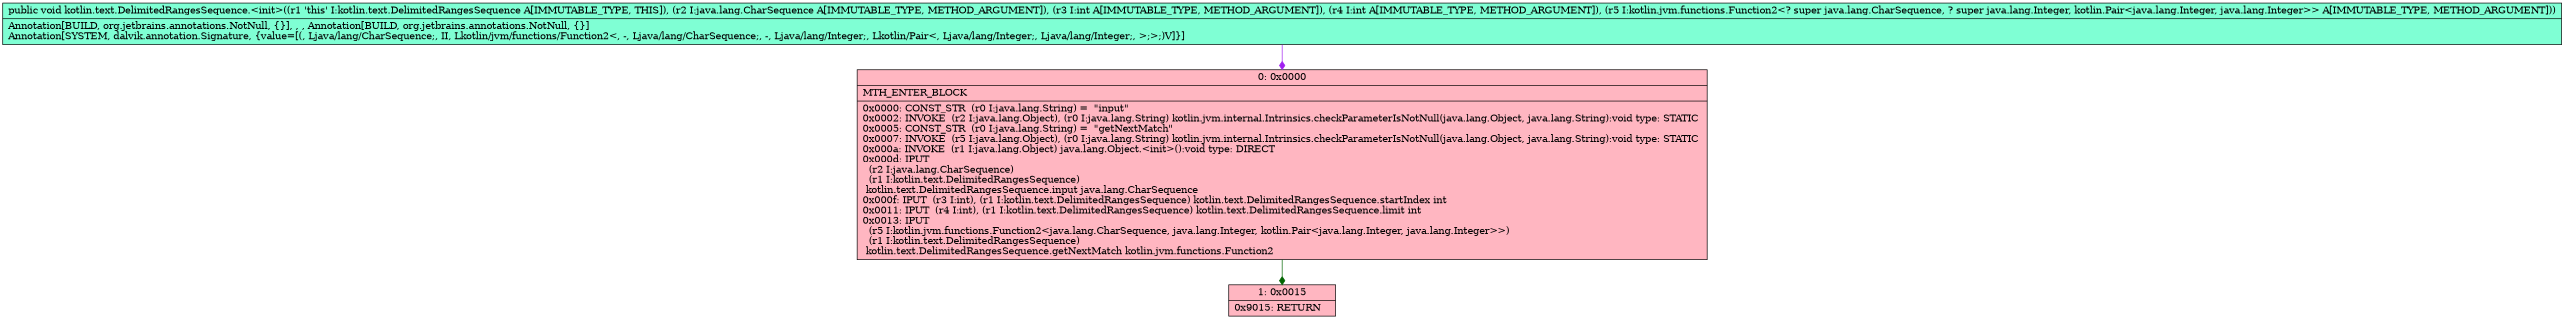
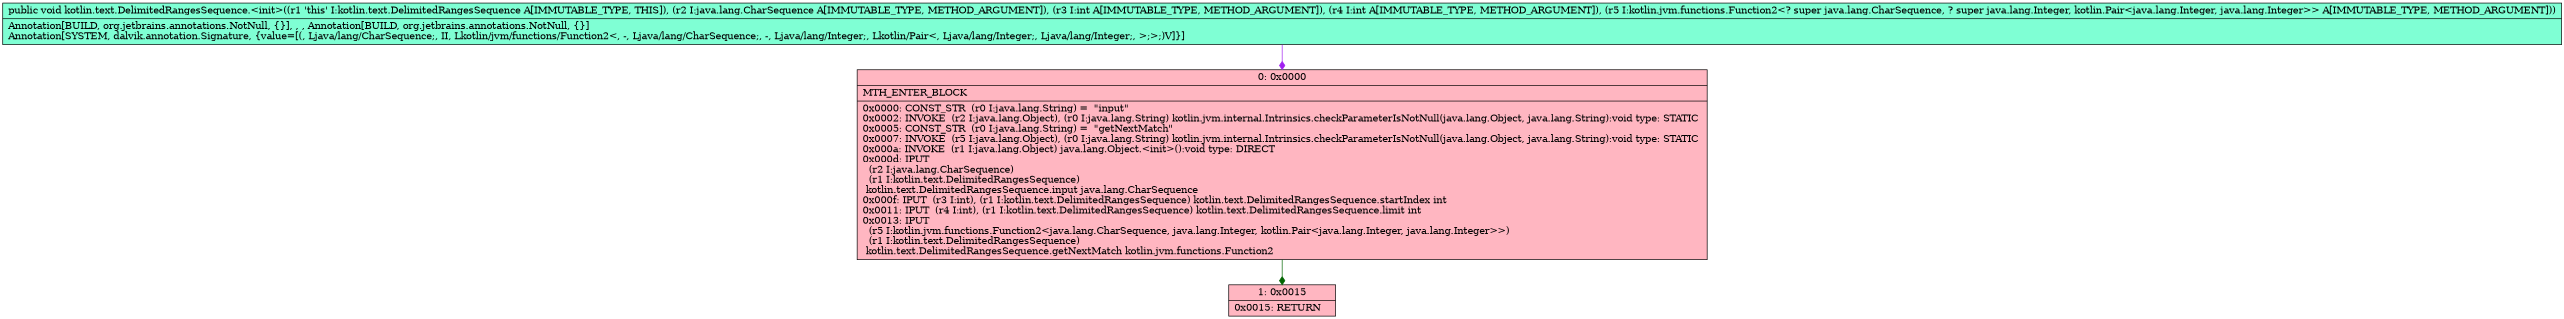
node "1: 0x0015": text "0x9015: RETURN" -> "0x0015: RETURN"
